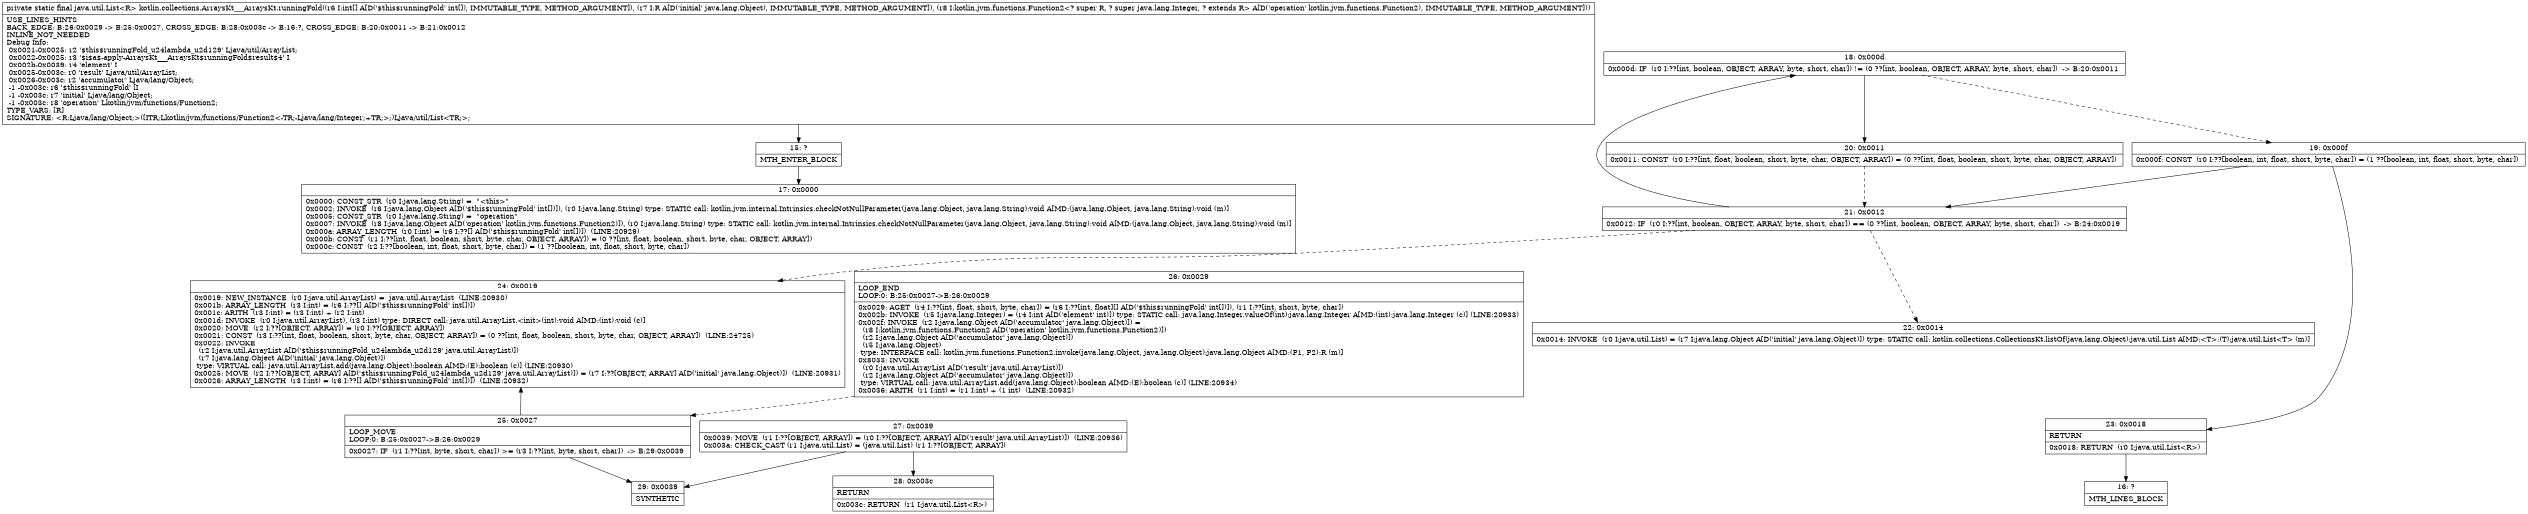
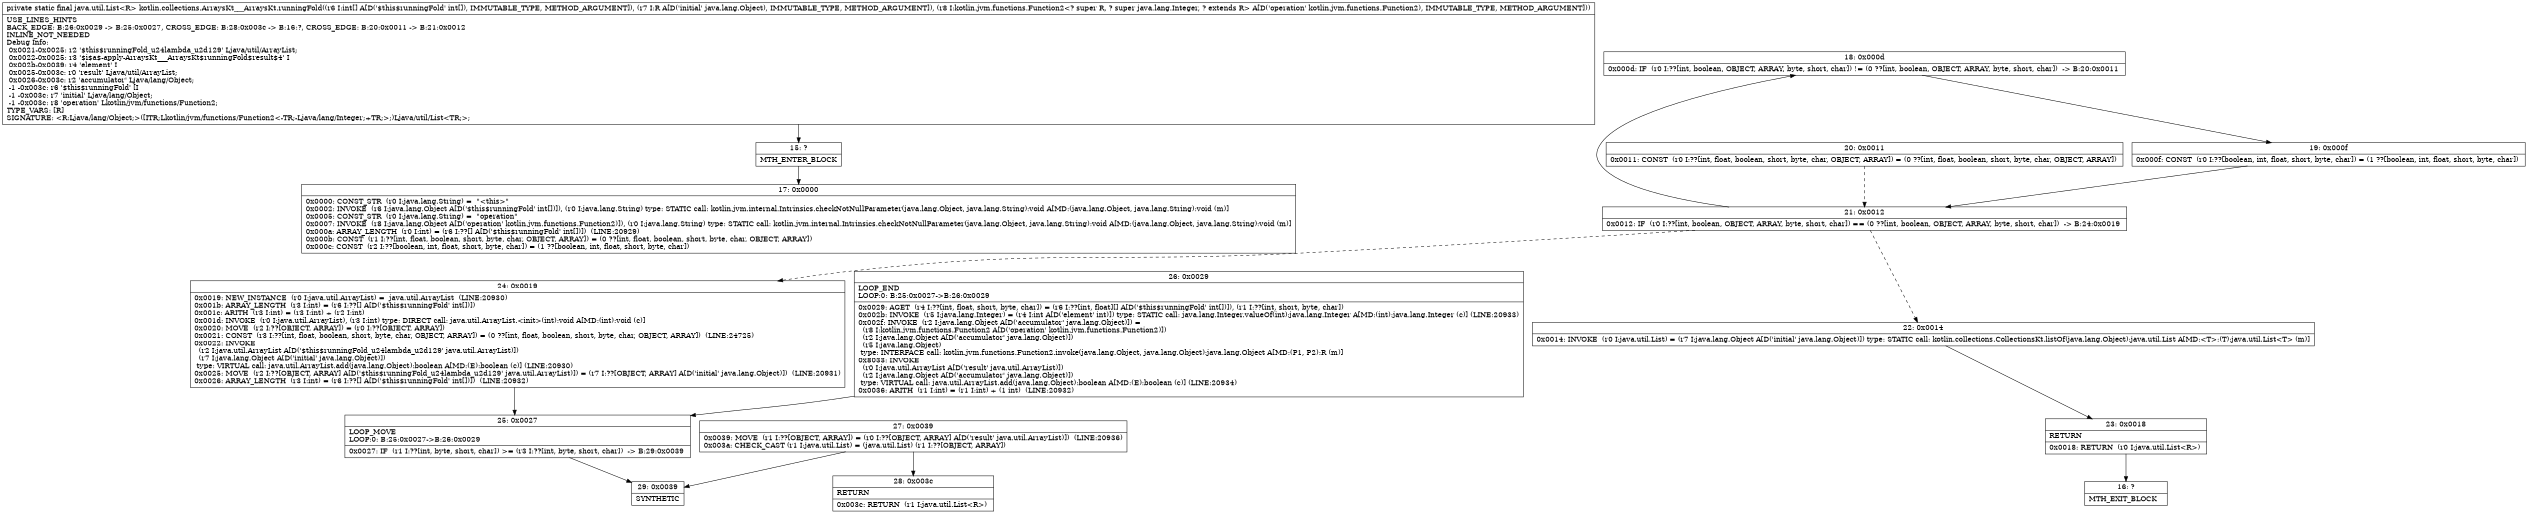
edge "18: 0x000d" -> "20: 0x0011": removed
edge "18: 0x000d" -> "19: 0x000f": style dashed -> solid
edge "19: 0x000f" -> "23: 0x0018": now "22: 0x0014" -> "23: 0x0018"
edge "25: 0x0027" -> "24: 0x0019": reversed
edge "26: 0x0029" -> "25: 0x0027": style dashed -> solid
node "16: ?": text "MTH_LINES_BLOCK" -> "MTH_EXIT_BLOCK"
